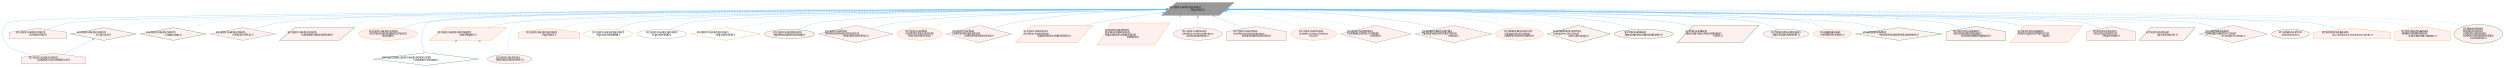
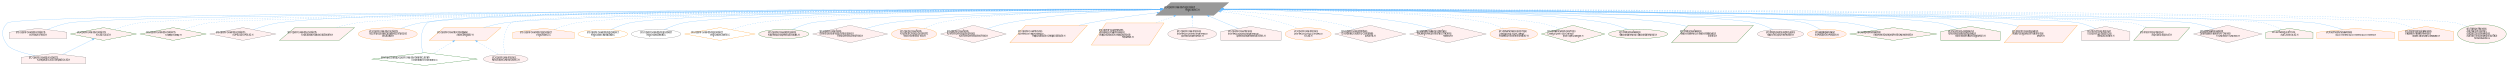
node "src/OpenFOAM/db/objectRegistry /objectRegistry.H": label "src/OpenFOAM/db/objectRegistry /objectRegistry.H" -> "src/OpenFOAM/db/codedBase /objectRegistry.H"
node "src/surfMesh/surfZone /surfZoneIOList.H": shape ellipse -> house
